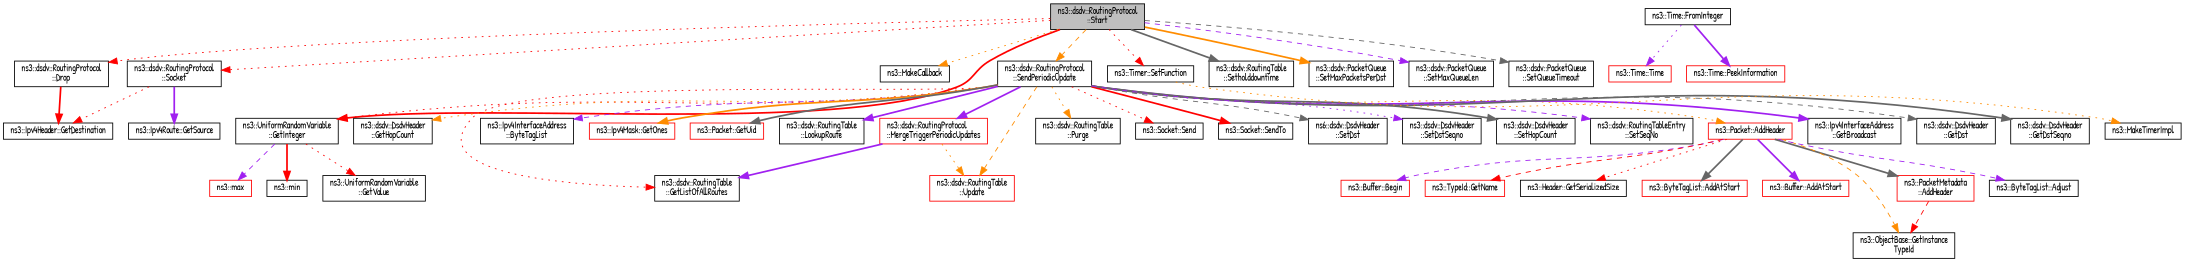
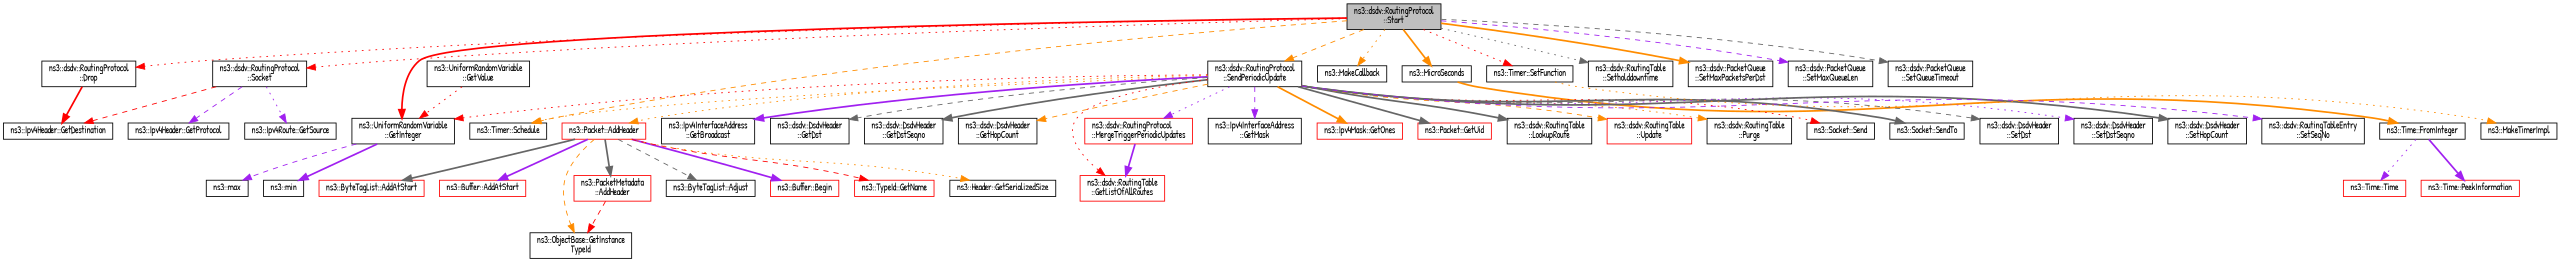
edge "ns3::dsdv::RoutingProtocol ::Start" -> "ns3::dsdv::RoutingTable ::Setholddowntime": style bold -> dotted
node "ns3::MicroSeconds": added
edge "ns3::dsdv::RoutingProtocol ::Socket" -> "ns3::Ipv4Route::GetSource": style bold -> dotted
edge "ns3::dsdv::RoutingProtocol ::SendPeriodicUpdate" -> "ns3::dsdv::DsdvHeader ::GetHopCount": style dotted -> dashed
edge "ns3::dsdv::RoutingProtocol ::SendPeriodicUpdate" -> "ns3::dsdv::RoutingProtocol ::MergeTriggerPeriodicUpdates": style bold -> dotted
edge "ns3::dsdv::RoutingProtocol ::SendPeriodicUpdate" -> "ns3::dsdv::RoutingTable ::LookupRoute": color purple -> gray40
edge "ns3::dsdv::RoutingProtocol ::Socket" -> "ns3::Ipv4Header::GetDestination": style dotted -> dashed
edge "ns3::dsdv::RoutingProtocol ::SendPeriodicUpdate" -> "ns3::Socket::SendTo": color red -> gray40
node "ns3::Ipv4Header::GetProtocol": added
node "ns3::Timer::Schedule": added
node "ns3::Ipv4InterfaceAddress ::ByteTagList": label "ns3::Ipv4InterfaceAddress ::ByteTagList" -> "ns3::Ipv4InterfaceAddress ::GetMask"
node "ns6::dsdv::DsdvHeader ::SetDst": label "ns6::dsdv::DsdvHeader ::SetDst" -> "ns3::dsdv::DsdvHeader ::SetDst"
edge "ns3::dsdv::RoutingProtocol ::MergeTriggerPeriodicUpdates" -> "ns3::dsdv::RoutingTable ::Update": removed
edge "ns3::UniformRandomVariable ::GetInteger" -> "ns3::UniformRandomVariable ::GetValue": reversed
edge "ns3::UniformRandomVariable ::GetInteger" -> "ns3::min": color red -> purple
edge "ns3::Packet::AddHeader" -> "ns3::Buffer::Begin": style dashed -> bold
edge "ns3::Packet::AddHeader" -> "ns3::Header::GetSerializedSize": color red -> darkorange
edge "ns3::Packet::AddHeader" -> "ns3::ByteTagList::Adjust": color purple -> gray40
node "ns3::max": color red -> black
node "ns3::dsdv::RoutingTable ::GetListOfAllRoutes": color black -> red
